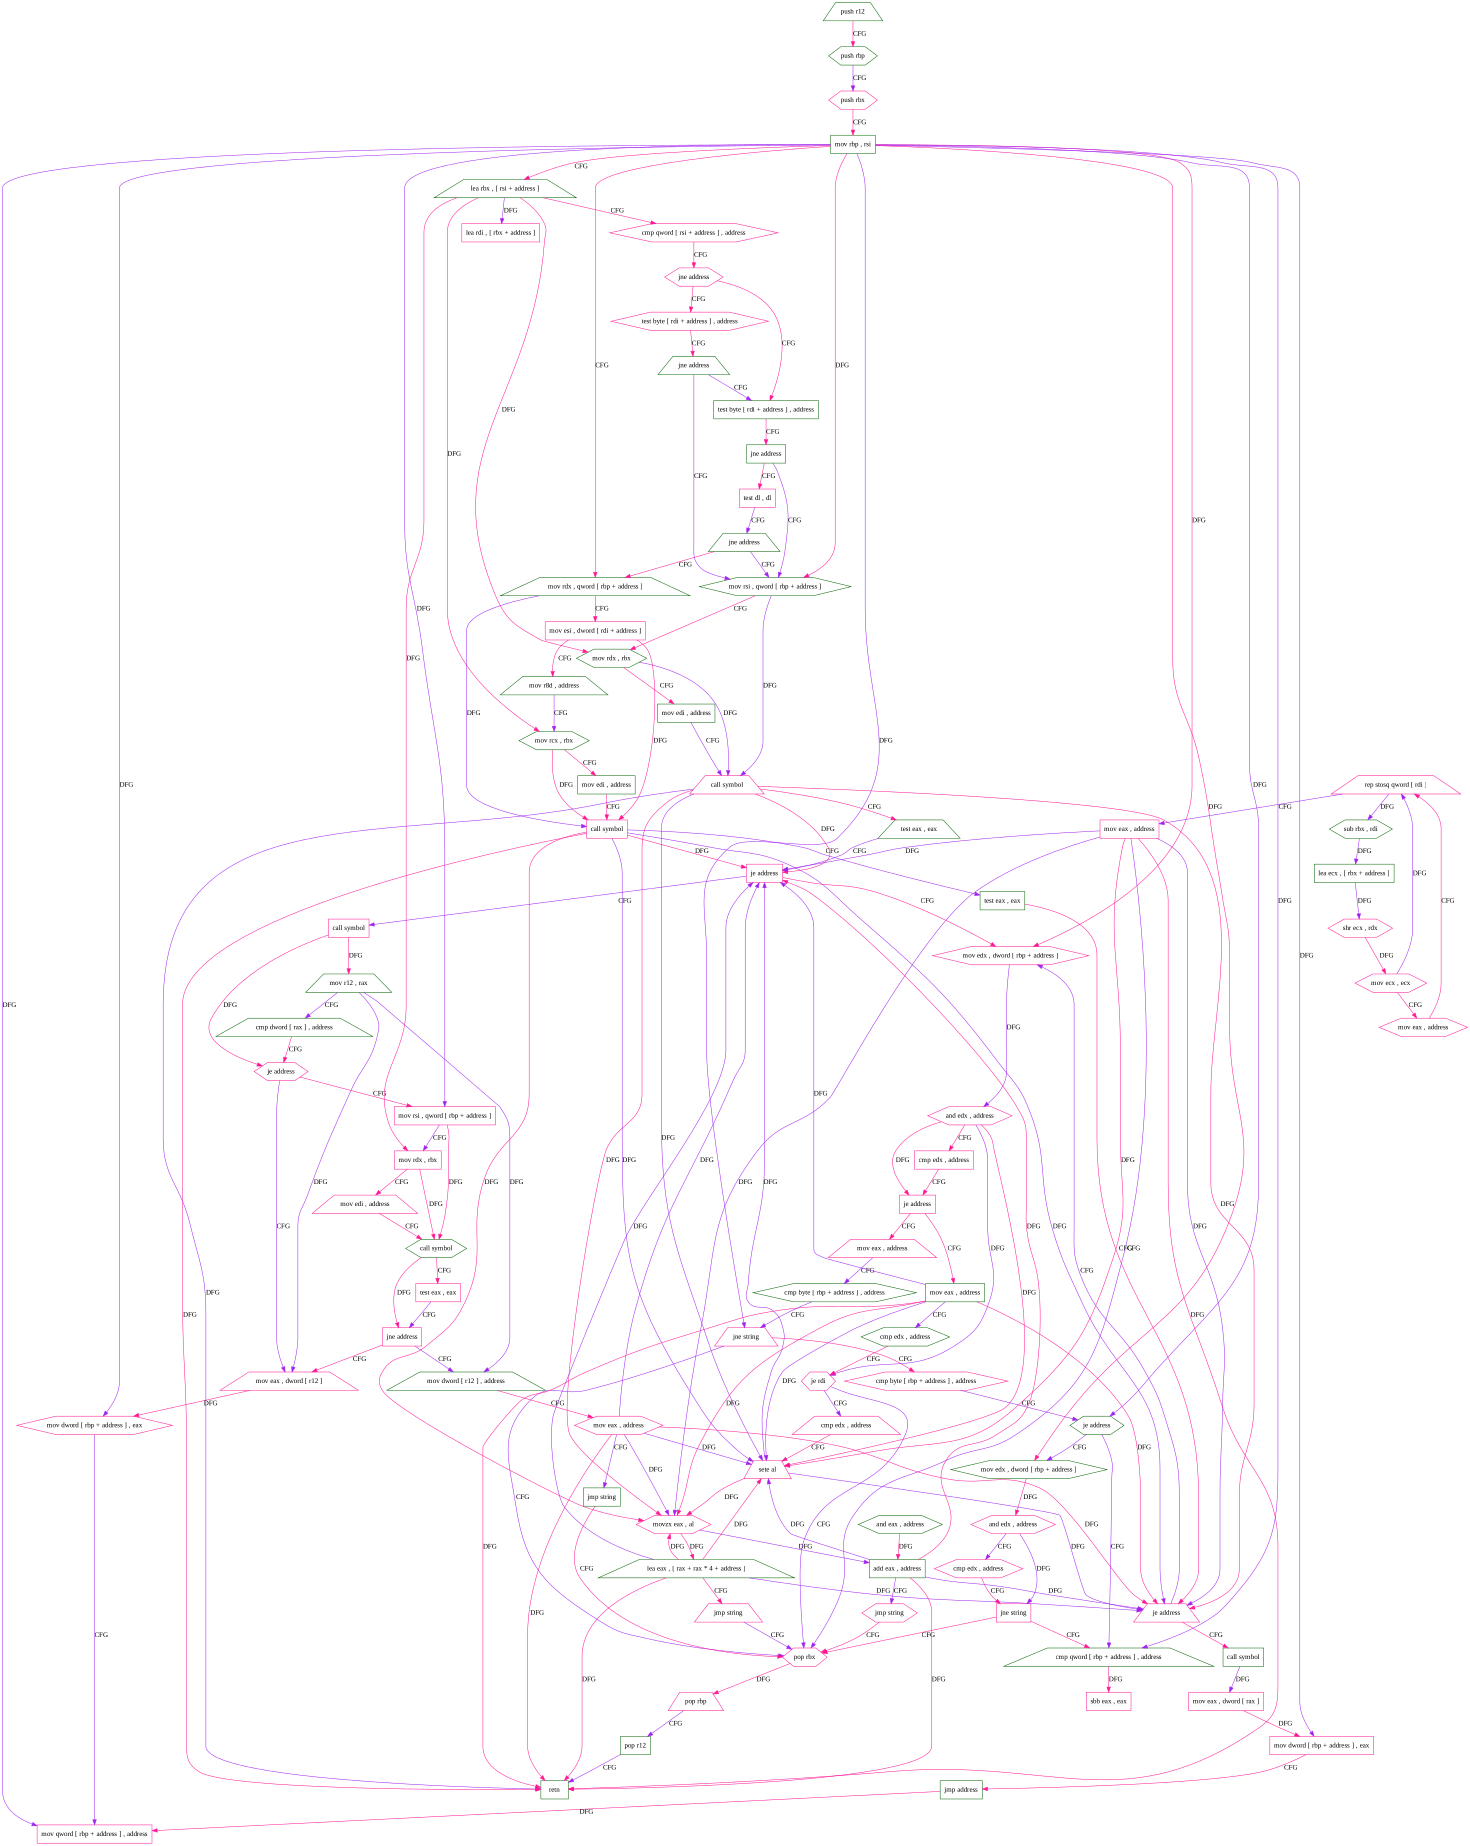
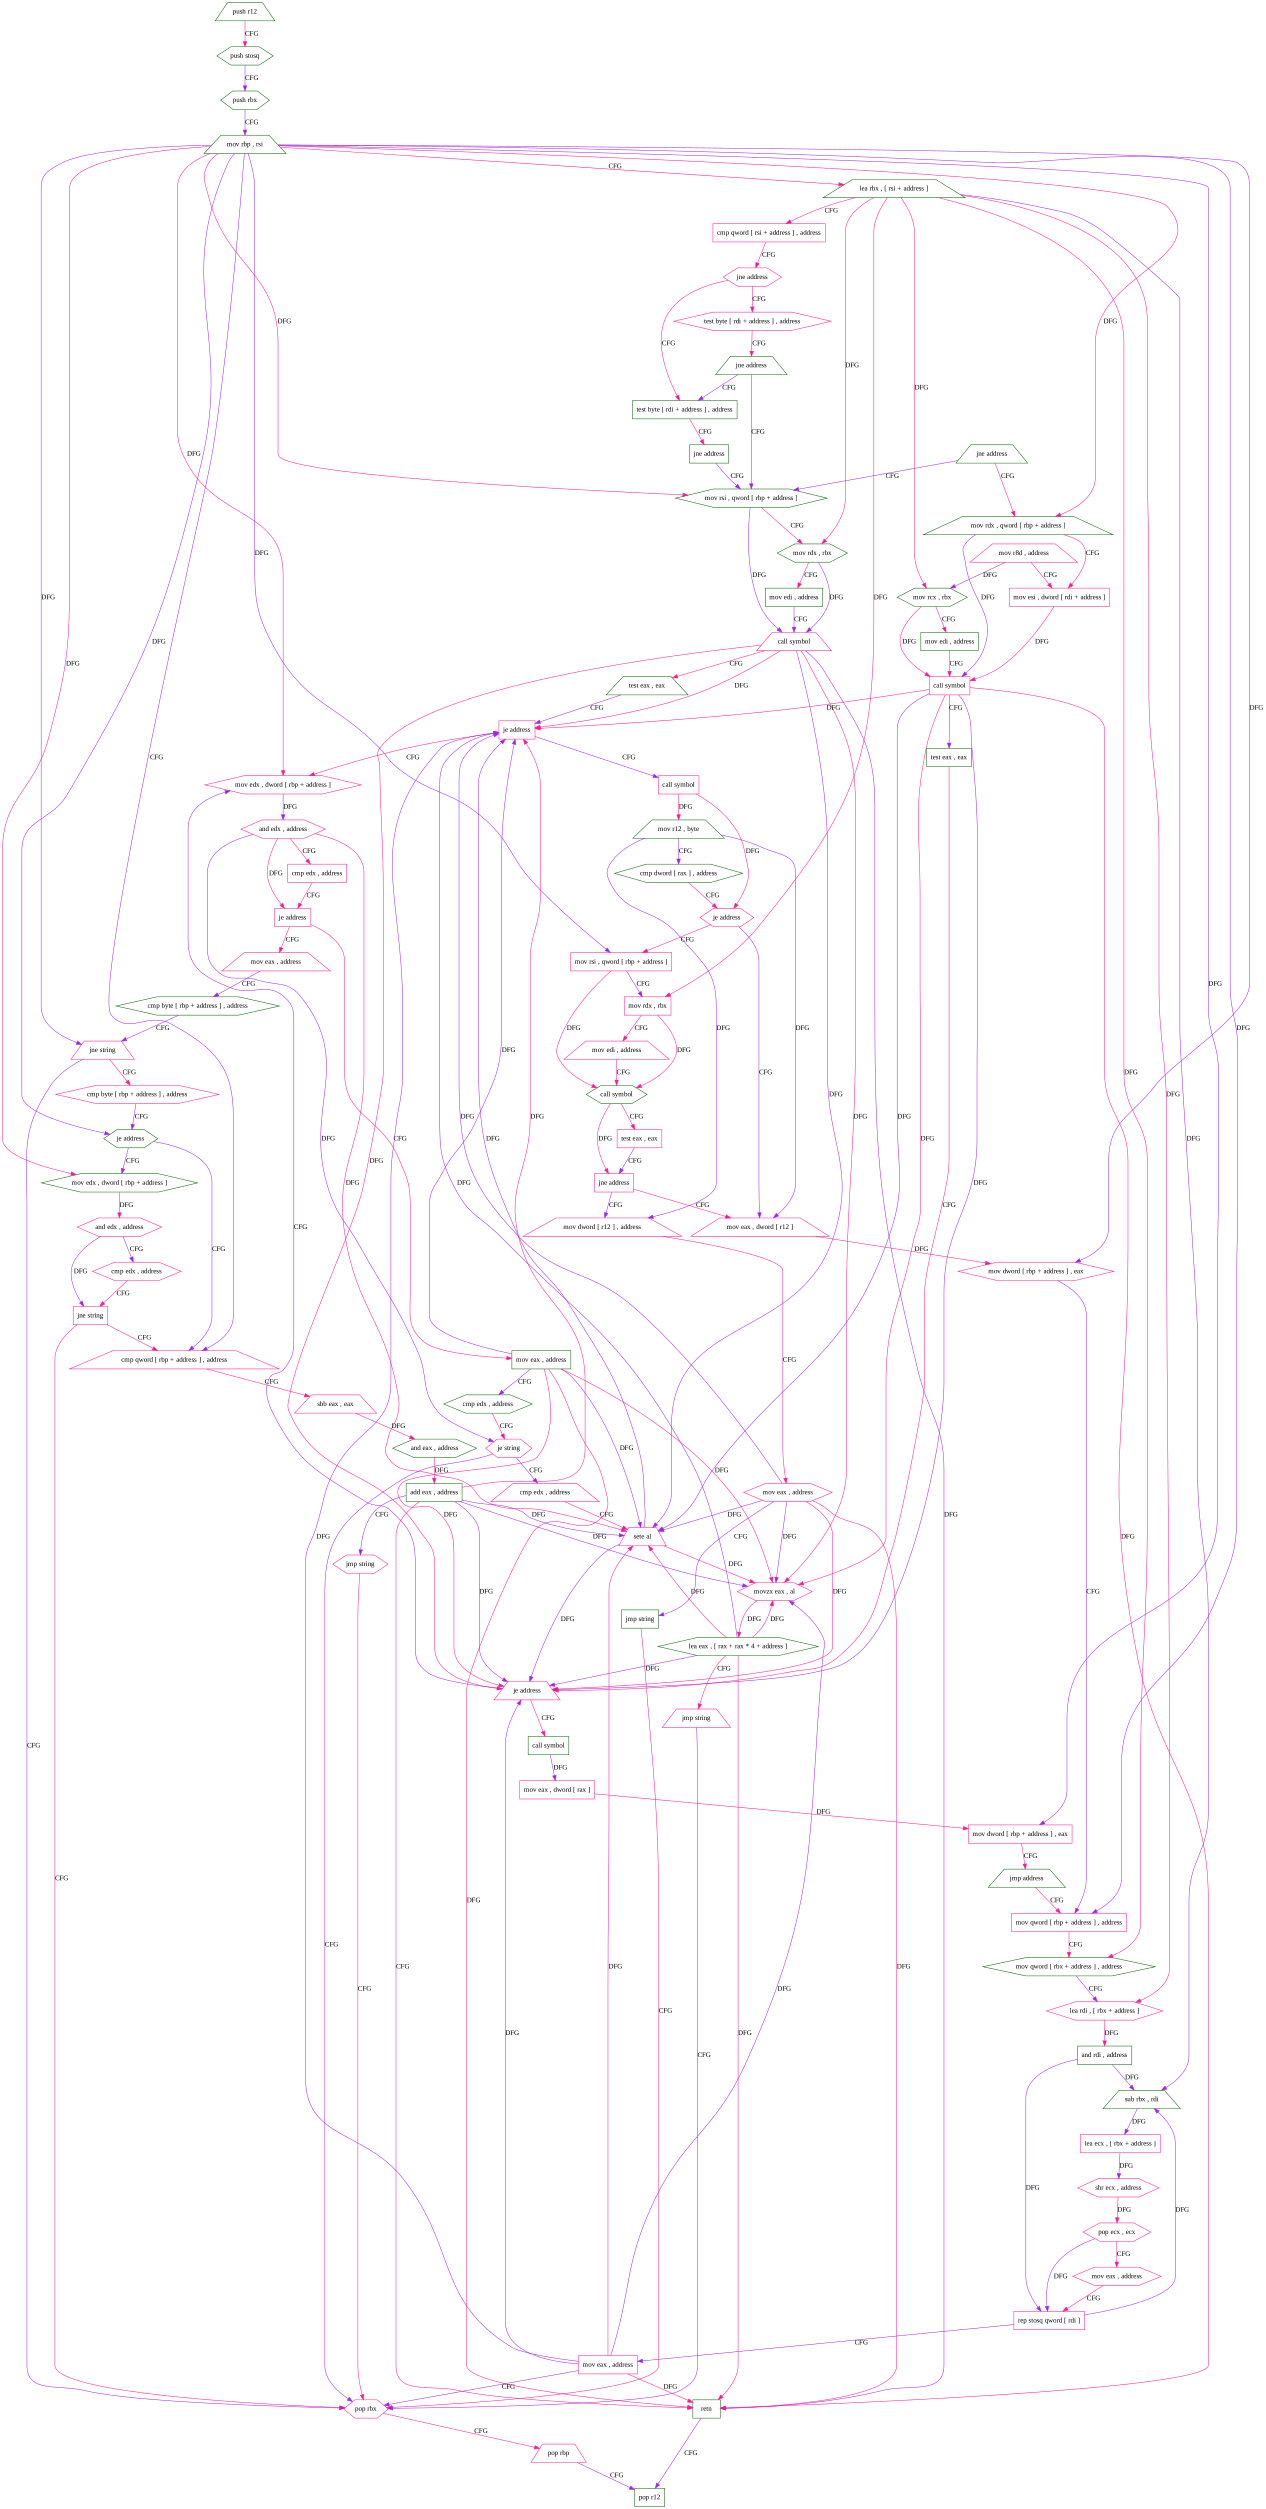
node "push rbp": label "push rbp" -> "push stosq"
node "push rbx": color deeppink -> darkgreen
edge "push rbx" -> "mov rbp , rsi": color deeppink -> purple
node "mov rbp , rsi": shape box -> trapezium
edge "lea rbx , [ rsi + address ]" -> "lea rdi , [ rbx + address ]": color purple -> deeppink
node "lea rdi , [ rbx + address ]": shape box -> hexagon
node "cmp qword [ rsi + address ] , address": shape hexagon -> box
edge "mov rbp , rsi" -> "mov rdx , qword [ rbp + address ]": label "CFG" -> "DFG"
node "test dl , dl": removed
edge "mov esi , dword [ rdi + address ]" -> "mov r8d , address": reversed
node "mov r8d , address": color darkgreen -> deeppink
edge "mov r8d , address" -> "mov rcx , rbx": label "CFG" -> "DFG"
node "rep stosq qword [ rdi ]": shape trapezium -> box
node "sub rbx , rdi": shape hexagon -> trapezium
node "lea ecx , [ rbx + address ]": color darkgreen -> deeppink
edge "mov rbp , rsi" -> "cmp qword [ rbp + address ] , address": label "DFG" -> "CFG"
node "shr ecx , rdx": label "shr ecx , rdx" -> "shr ecx , address"
node "mov r12 , rax": label "mov r12 , rax" -> "mov r12 , byte"
node "mov ecx , ecx": label "mov ecx , ecx" -> "pop ecx , ecx"
node "cmp dword [ rax ] , address": shape trapezium -> hexagon
edge "lea rbx , [ rsi + address ]" -> "sub rbx , rdi": added, label "DFG"
node "mov dword [ r12 ] , address": color darkgreen -> deeppink
node "je rdi": label "je rdi" -> "je string"
edge "sbb eax , eax" -> "and eax , address": added, label "DFG"
edge "movzx eax , al" -> "add eax , address": reversed
node "lea eax , [ rax + rax * 4 + address ]": shape trapezium -> hexagon
node "cmp qword [ rbp + address ] , address": color darkgreen -> deeppink
edge "pop rbx" -> "pop rbp": label "DFG" -> "CFG"
edge "add eax , address" -> "retn": label "DFG" -> "CFG"
edge "cmp qword [ rbp + address ] , address" -> "sbb eax , eax": label "DFG" -> "CFG"
node "sbb eax , eax": shape box -> trapezium
edge "pop r12" -> "retn": reversed
node "jmp address": shape box -> trapezium
edge "jmp address" -> "mov qword [ rbp + address ] , address": label "DFG" -> "CFG"
node "mov qword [ rbx + address ] , address": added
node "and rdi , address": added
